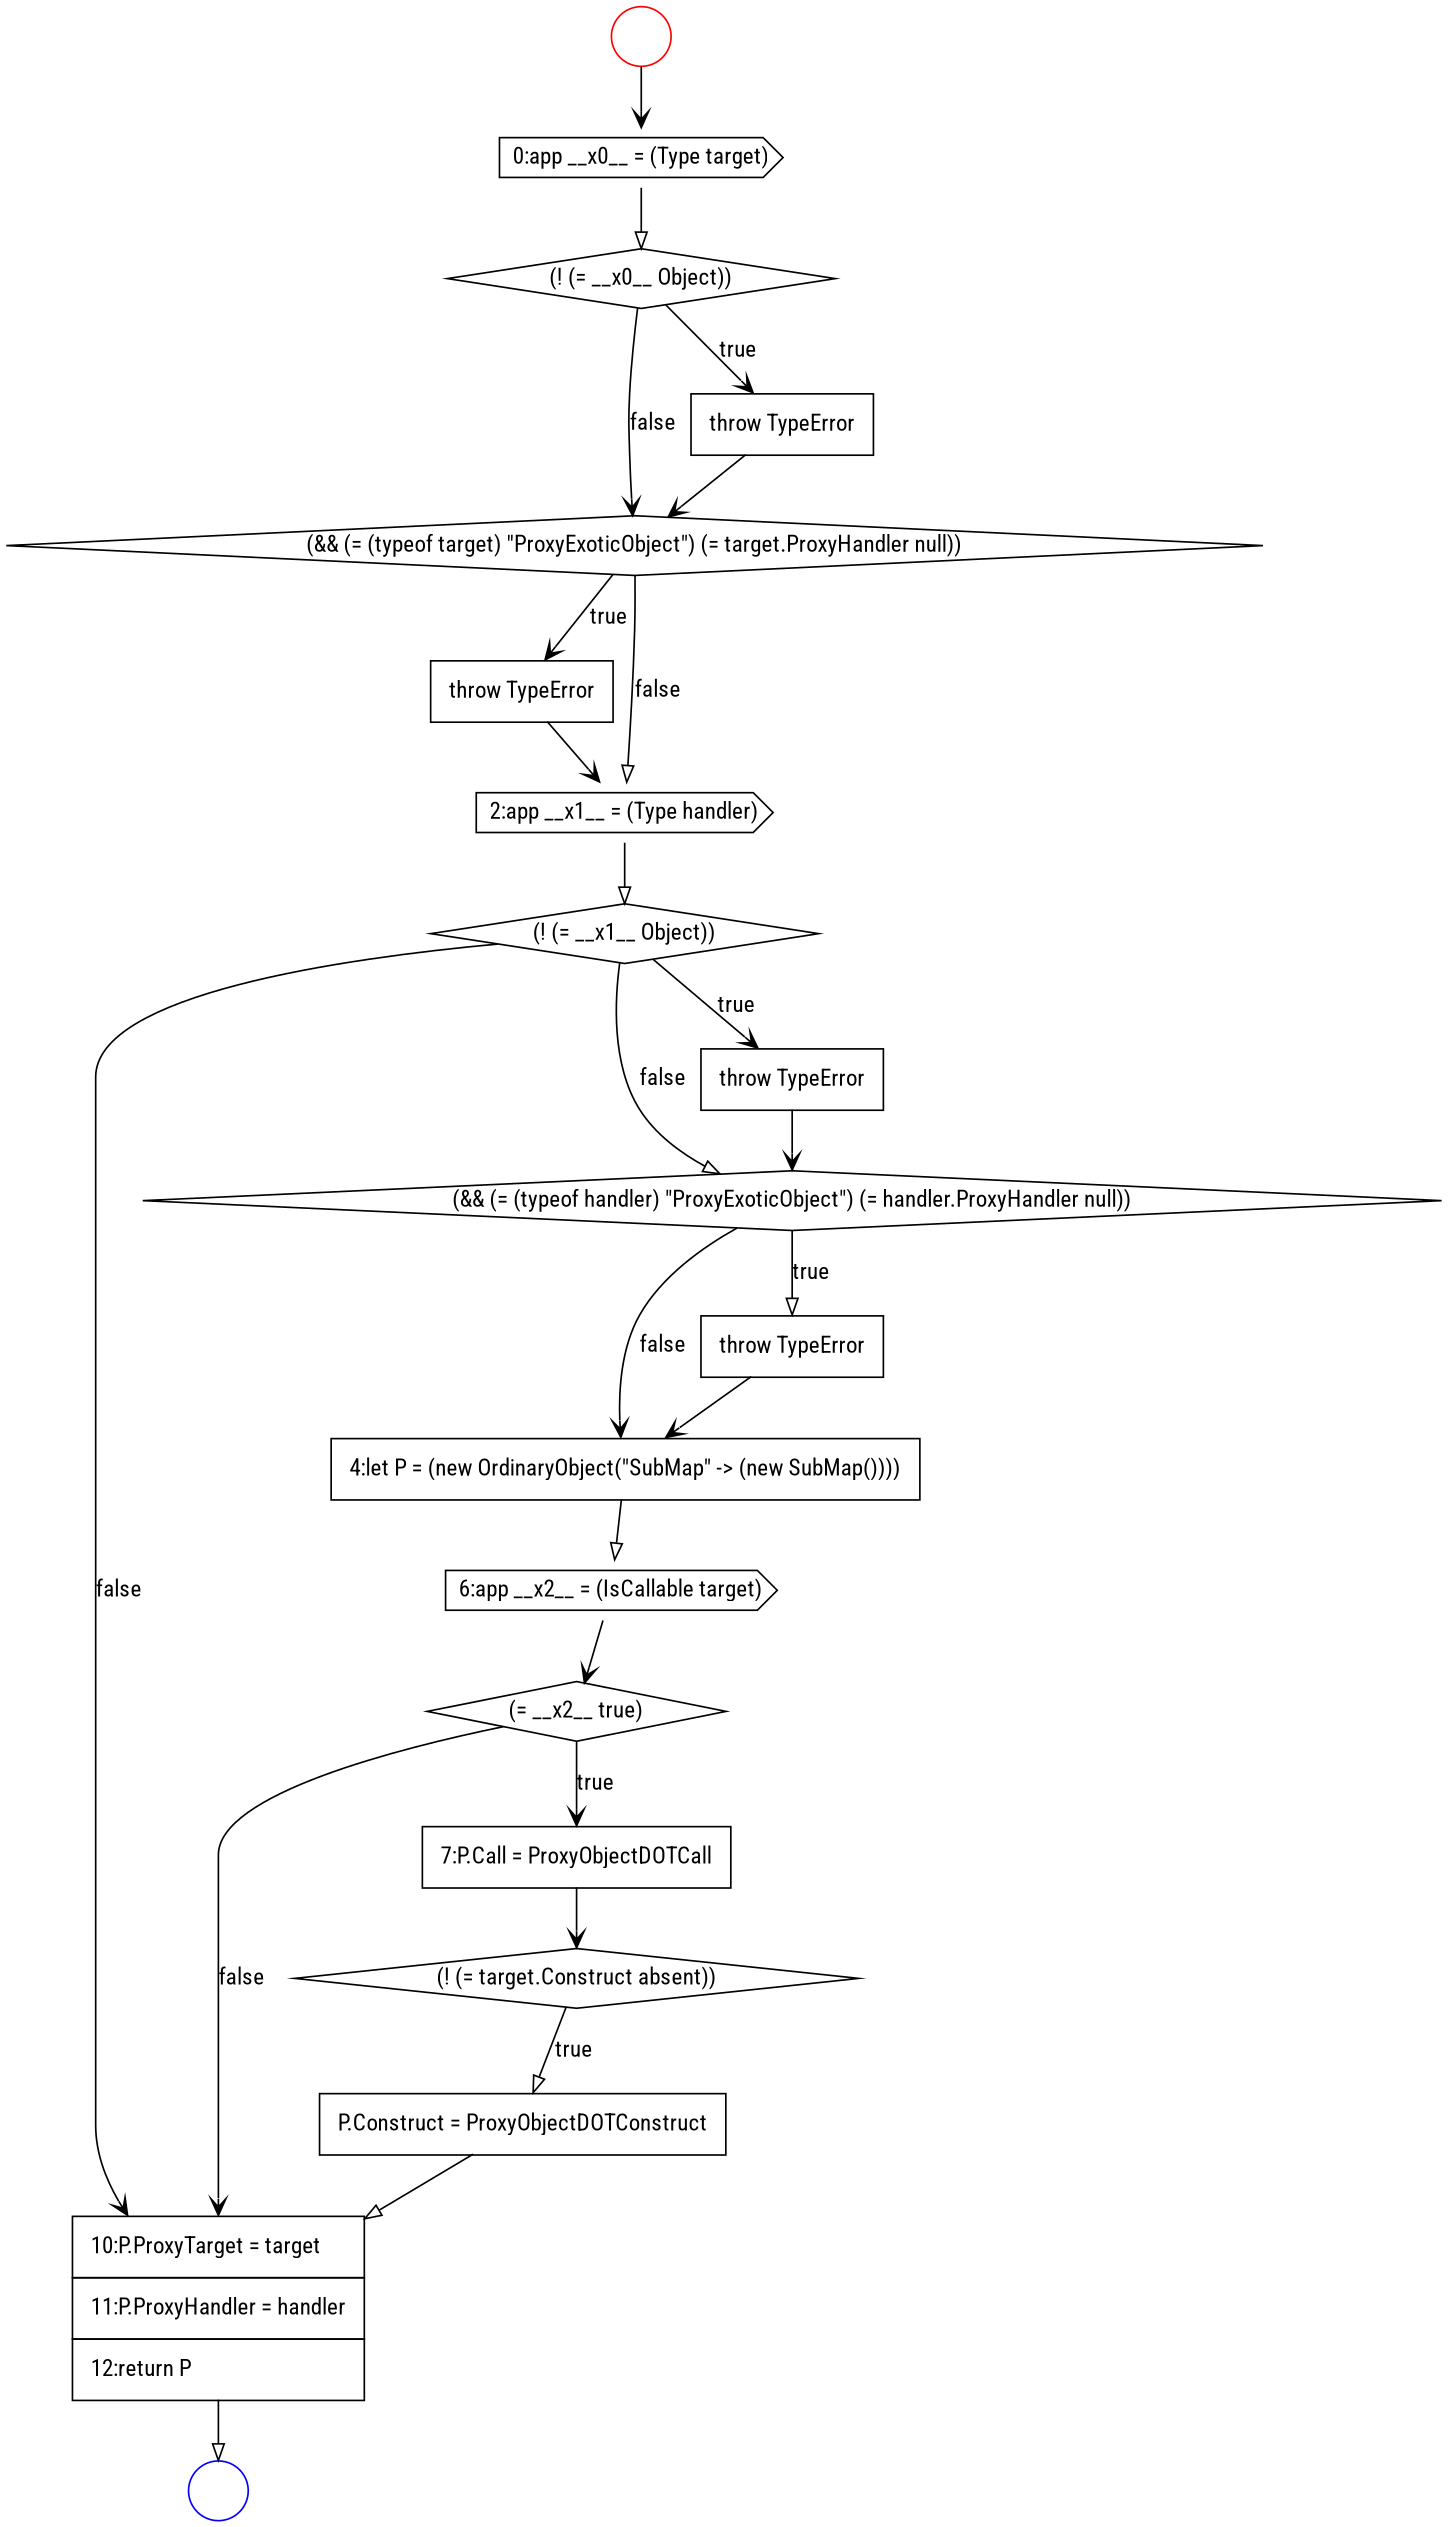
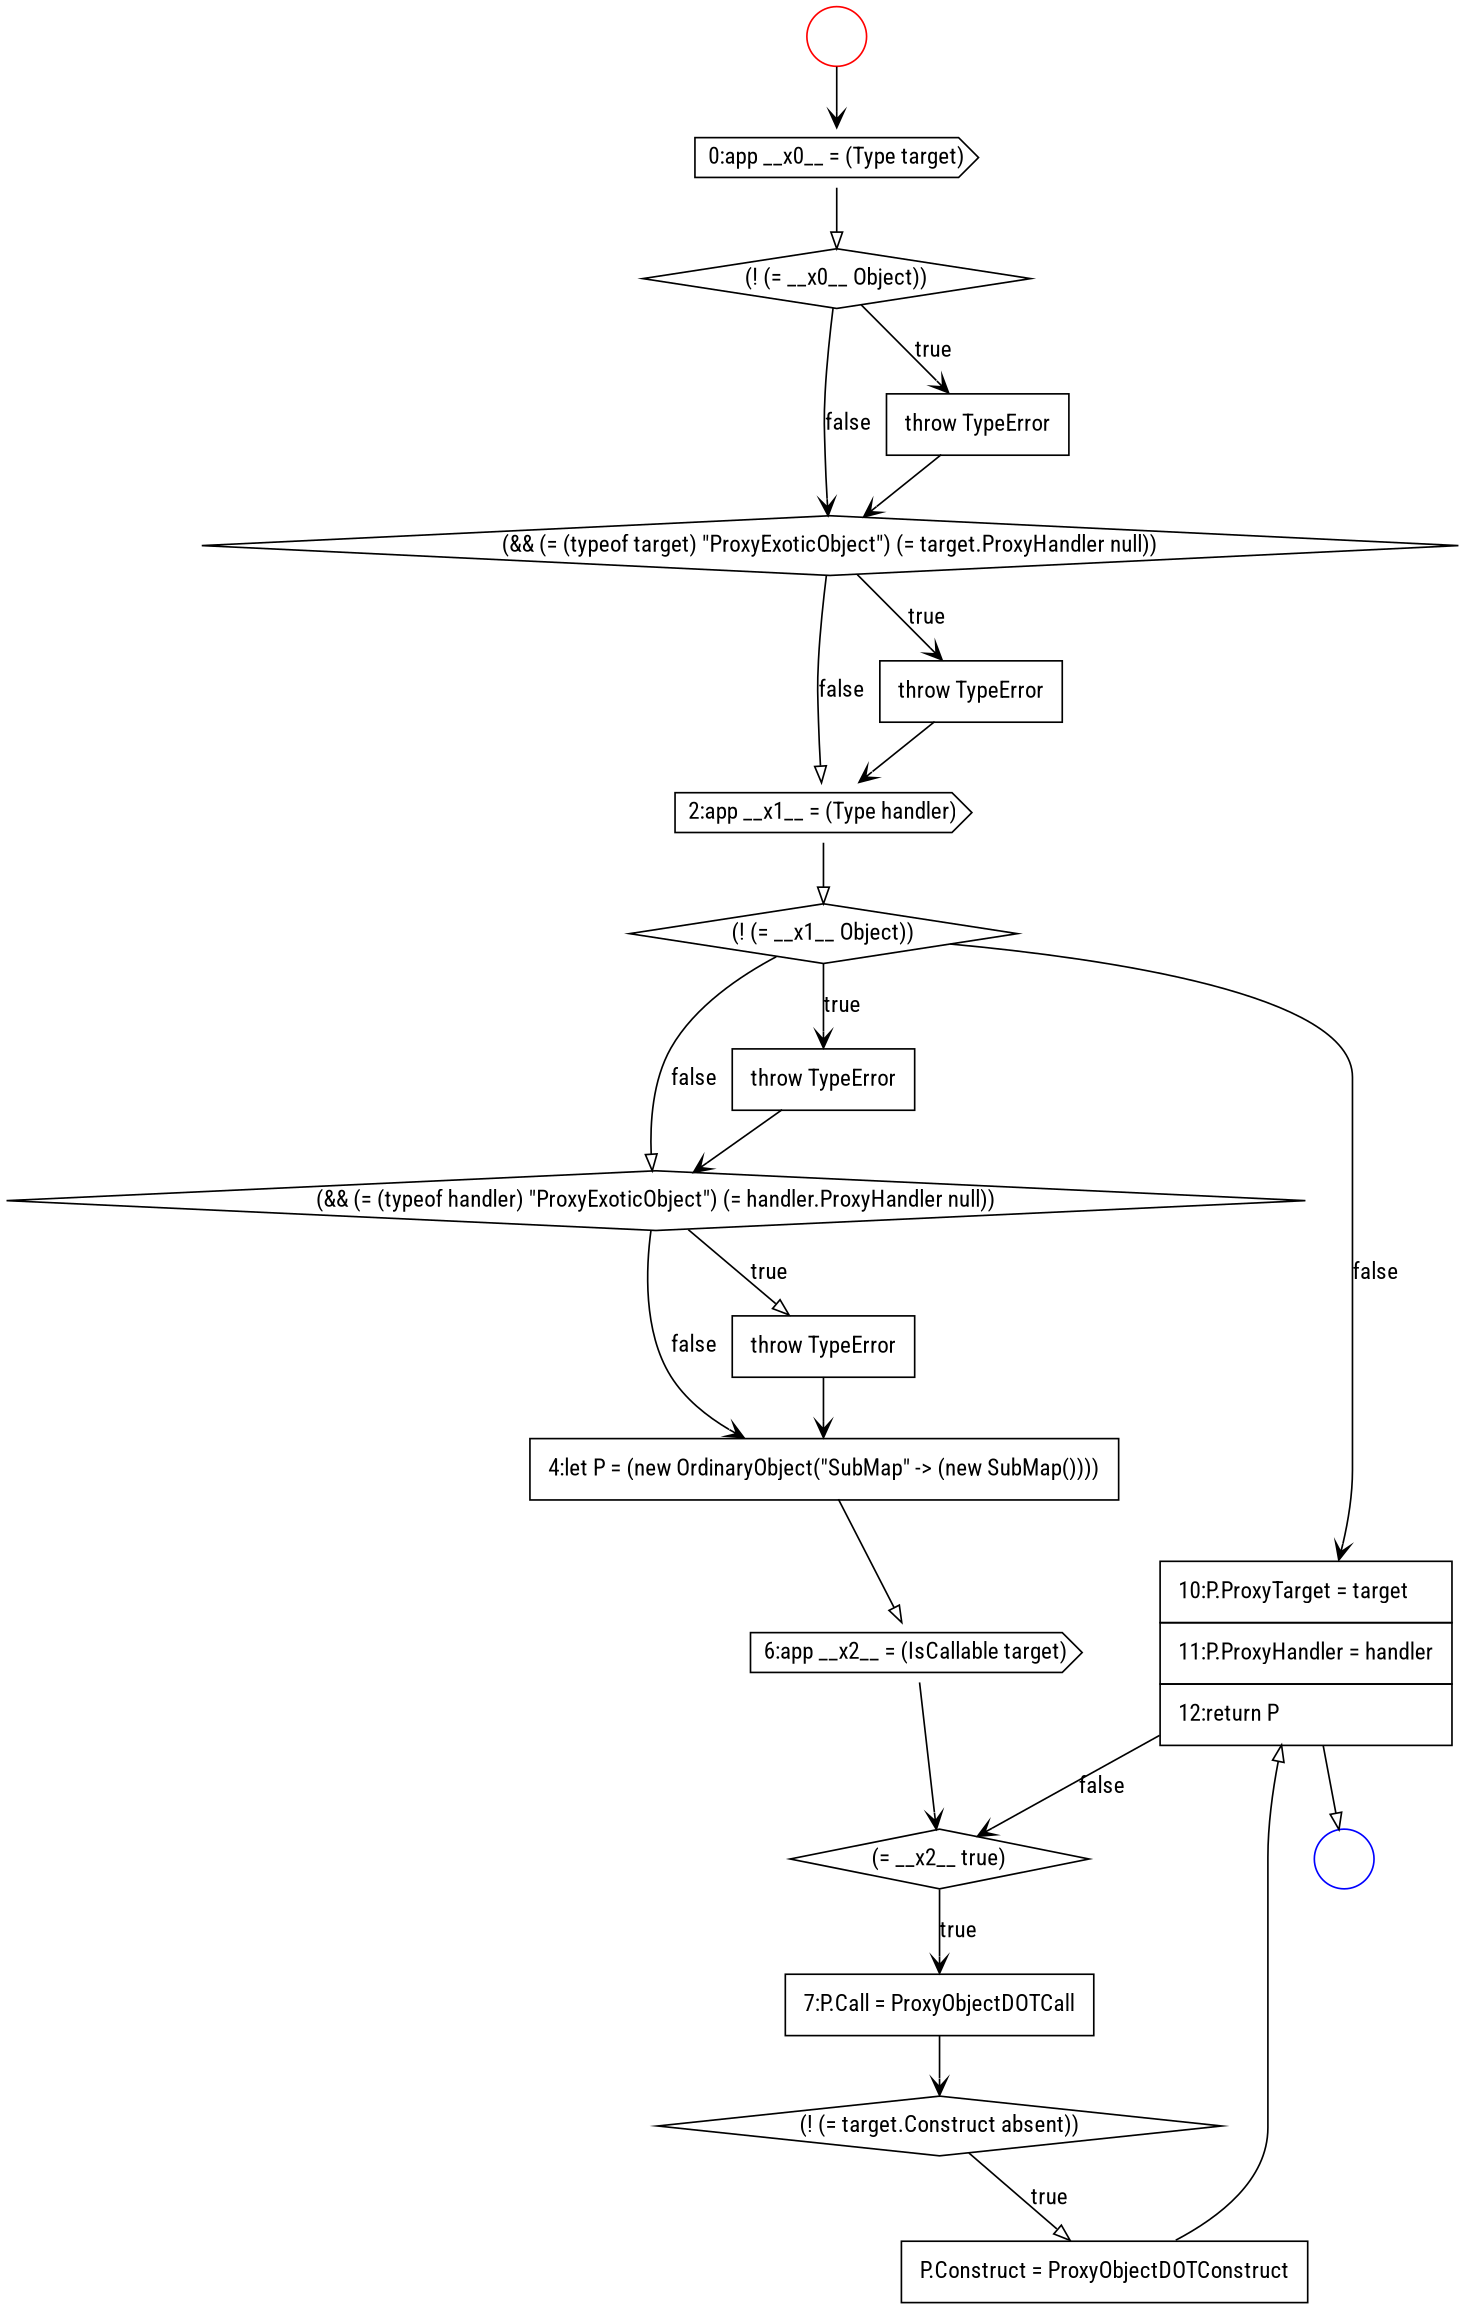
edge "(= __x2__ true)" -> "10:P.ProxyTarget = target": reversed
